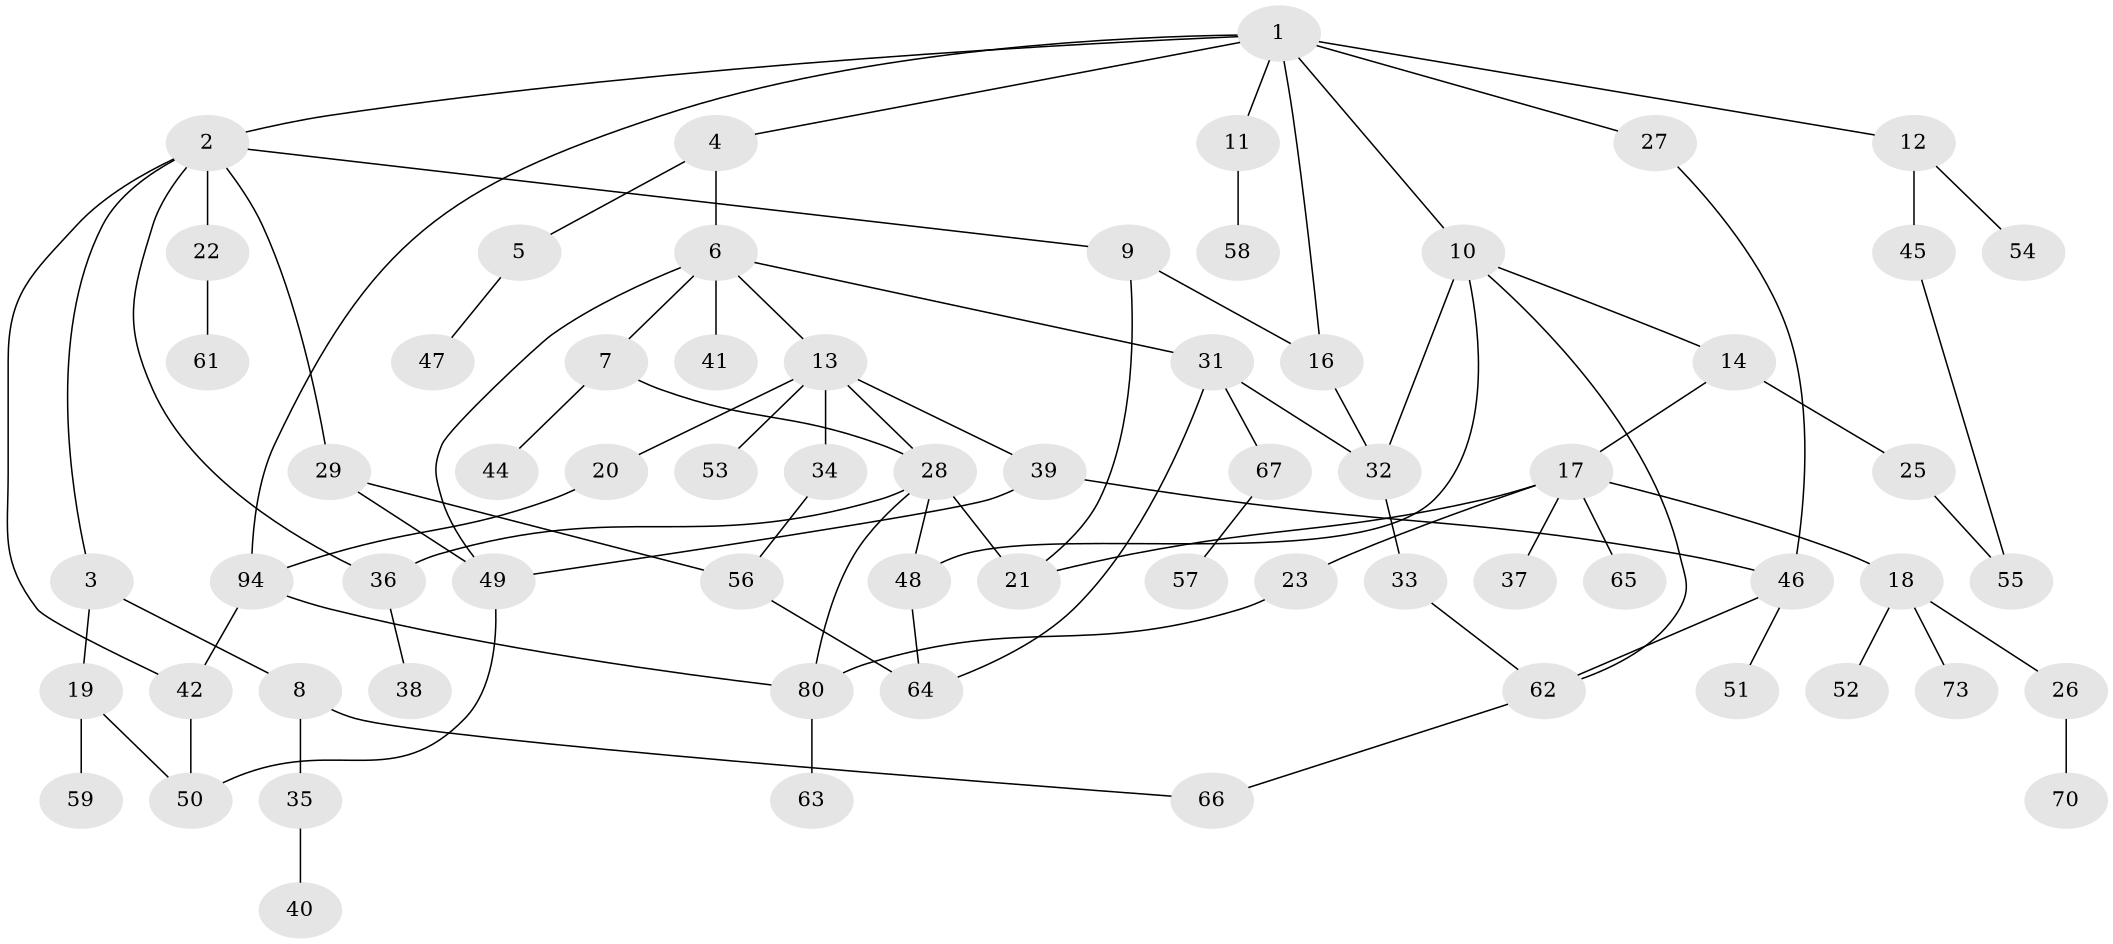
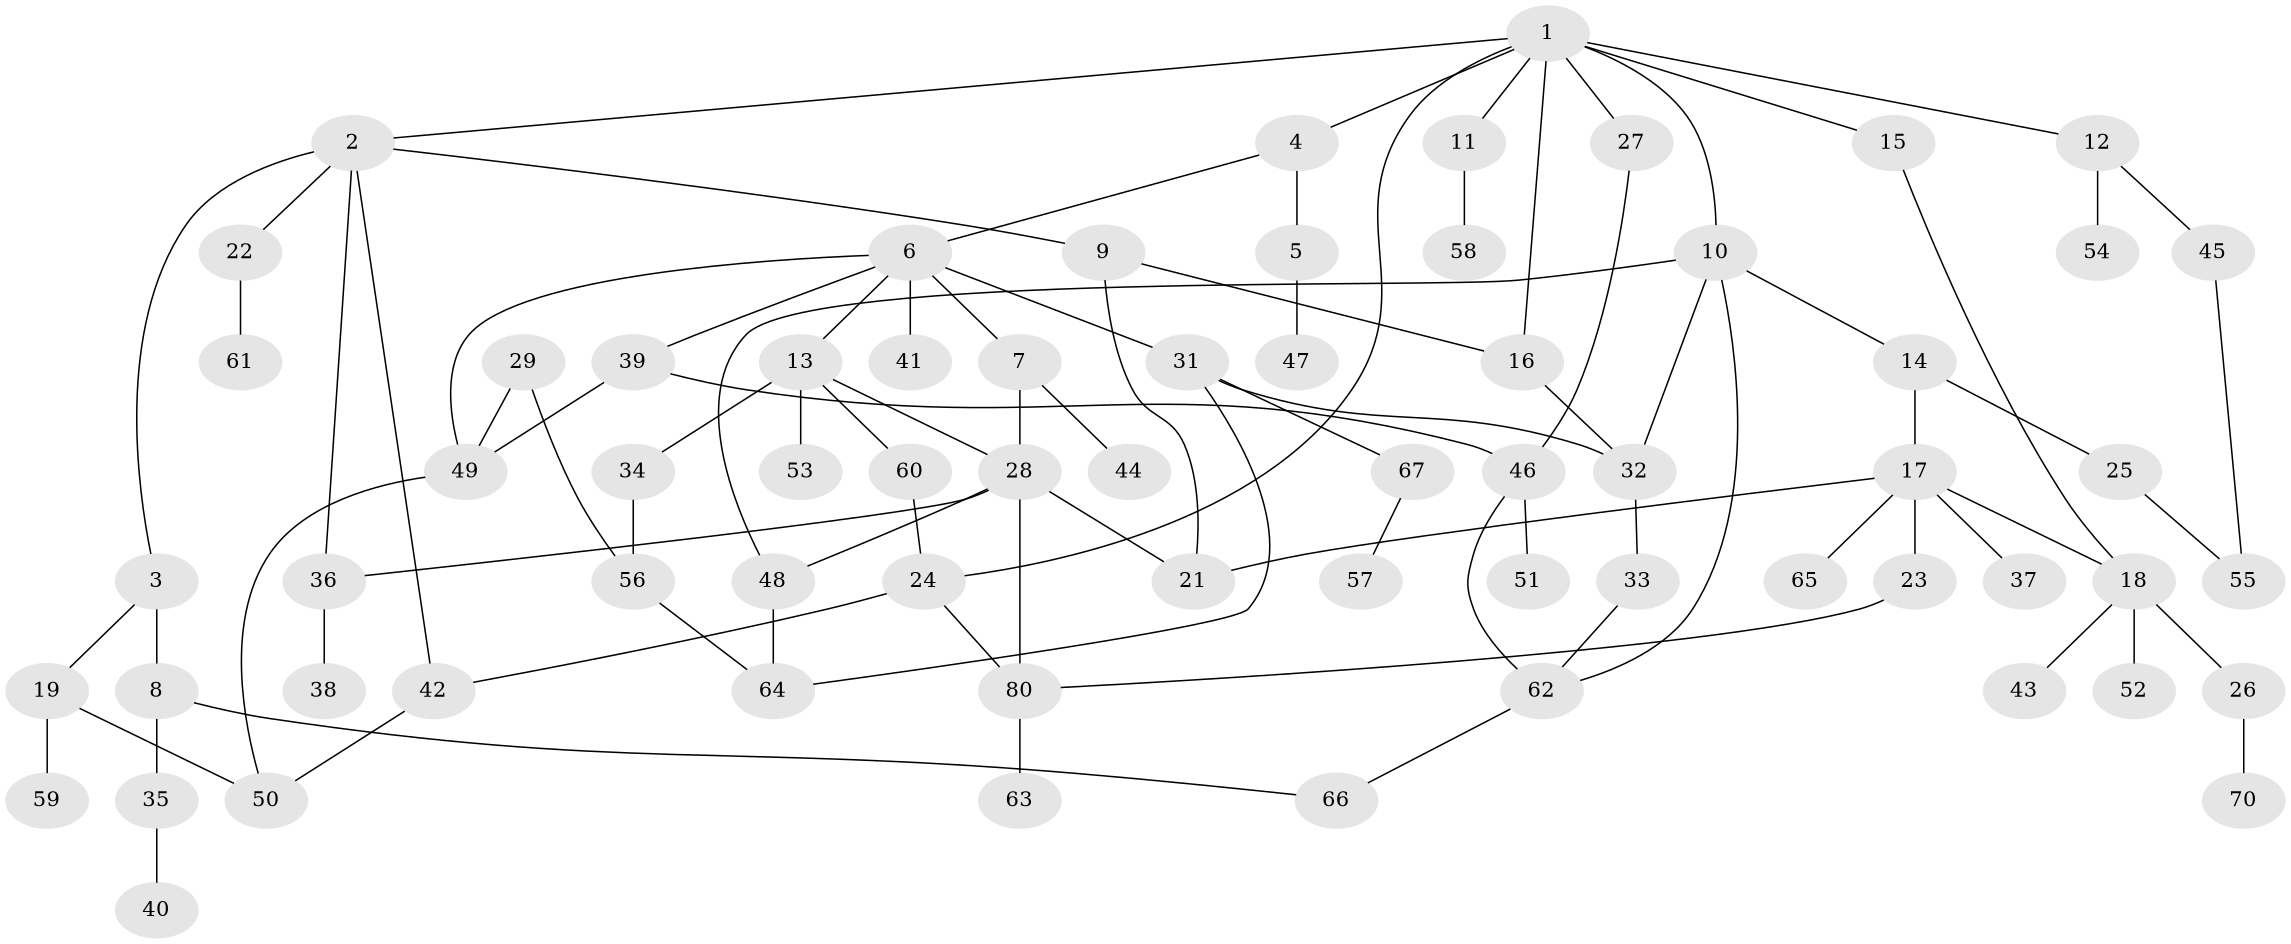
node "15": added
edge "2" -- "29": removed
edge "13" -- "39": now "6" -- "39"
node "20": label "20" -> "60"
node "94": label "94" -> "24"
node "73": label "73" -> "43"
